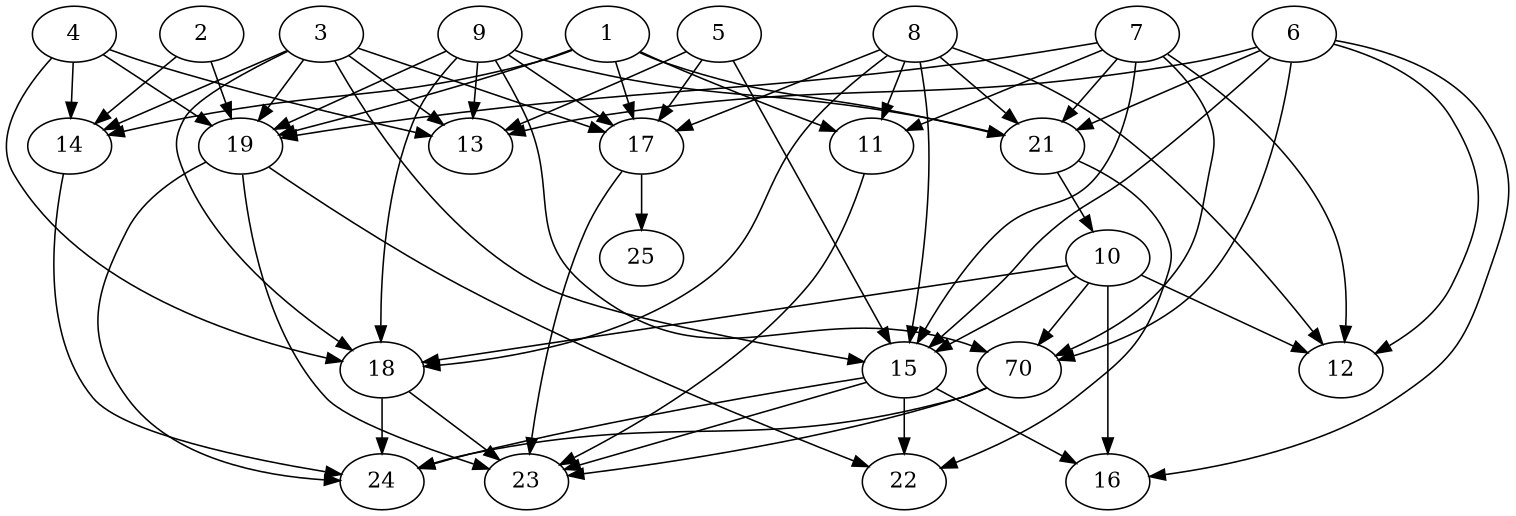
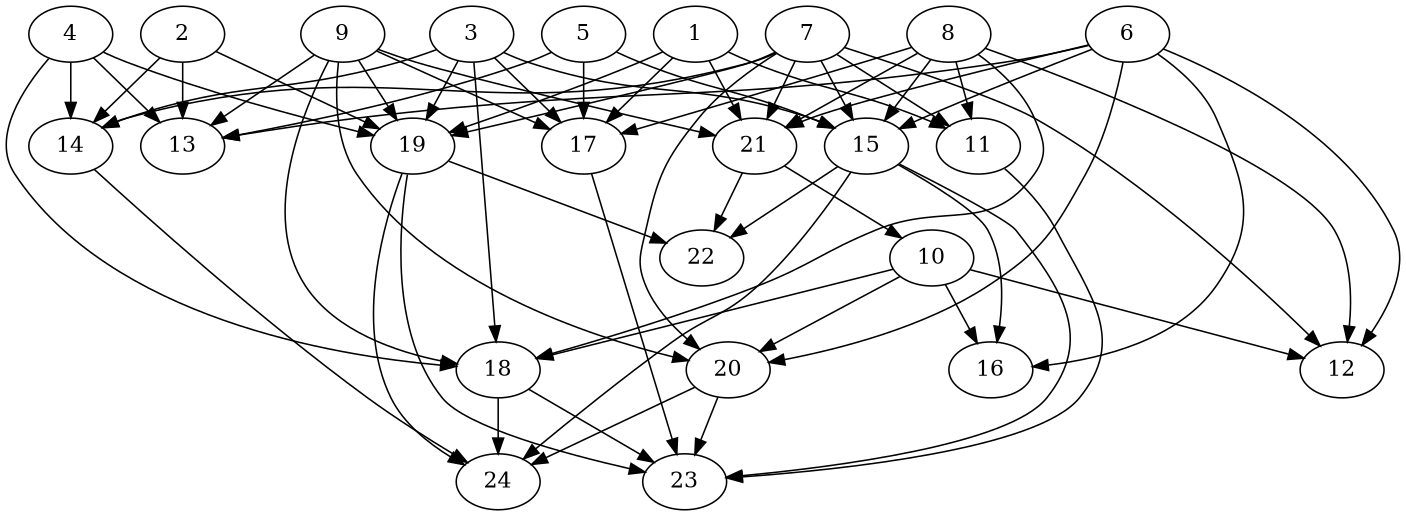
edge "3" -> "13": now "2" -> "13"
edge "1" -> "14": now "7" -> "14"
node "25": removed
edge "10" -> "15": removed
node "70": label "70" -> "20"
